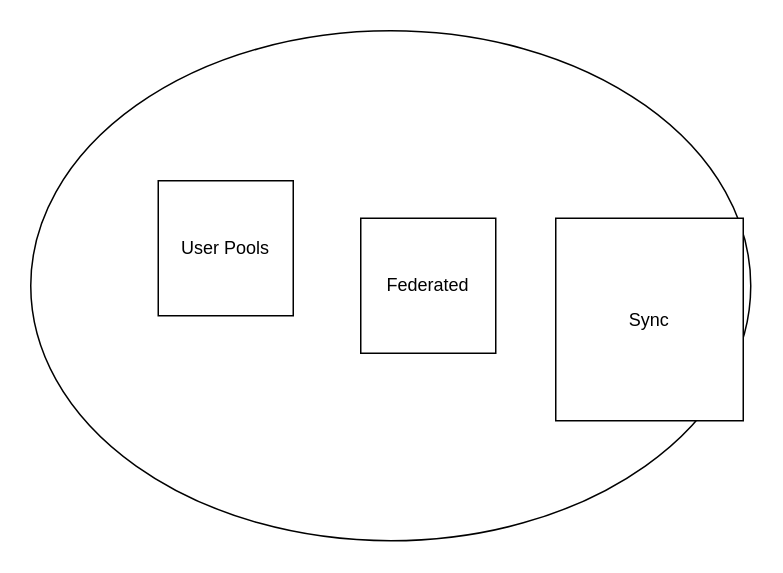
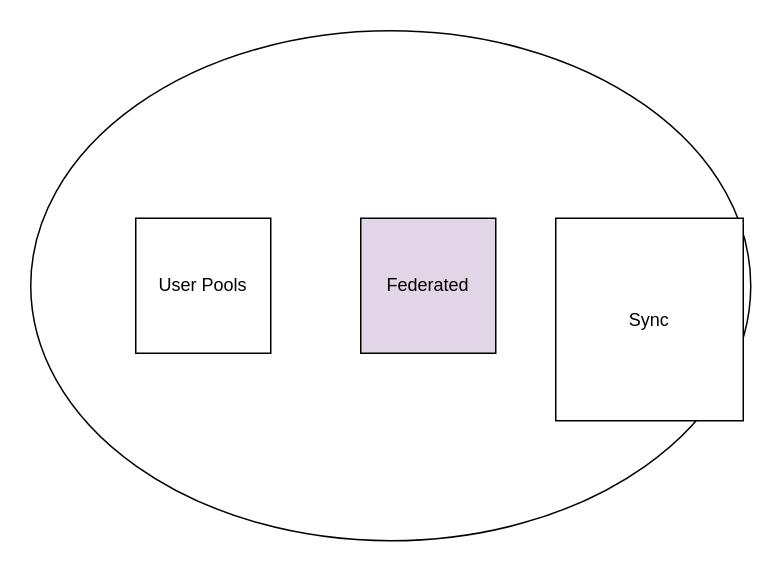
node "User Pools": moved (226, 248) -> (203, 286)
node "Federated": fillcolor #ffffff -> #e1d5e7
